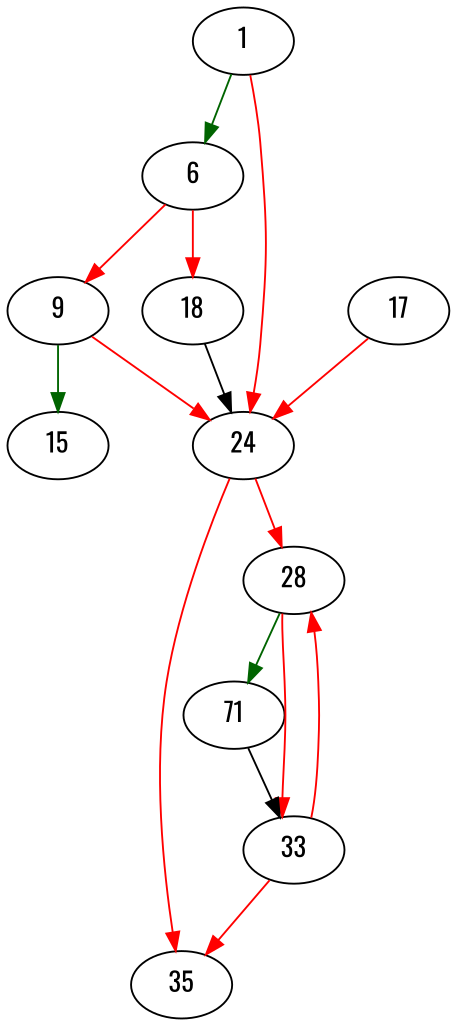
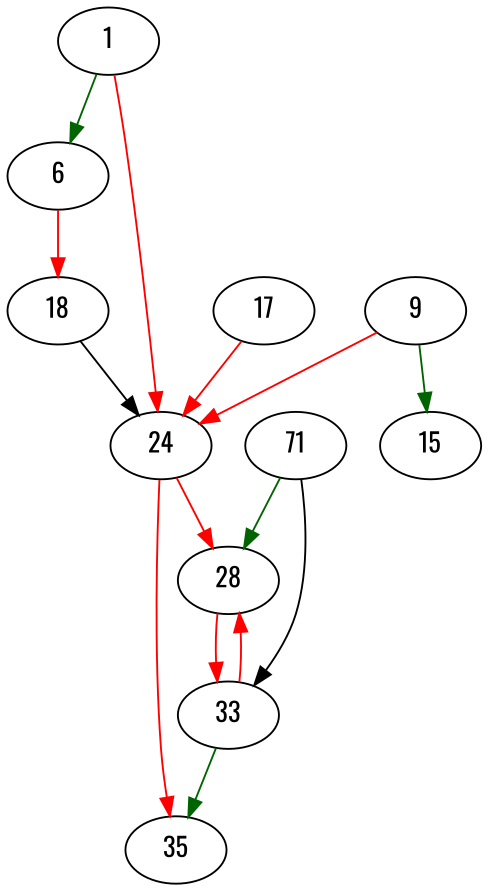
edge "6" -> "9": removed
edge "28" -> "71": reversed
edge "33" -> "35": color red -> darkgreen
